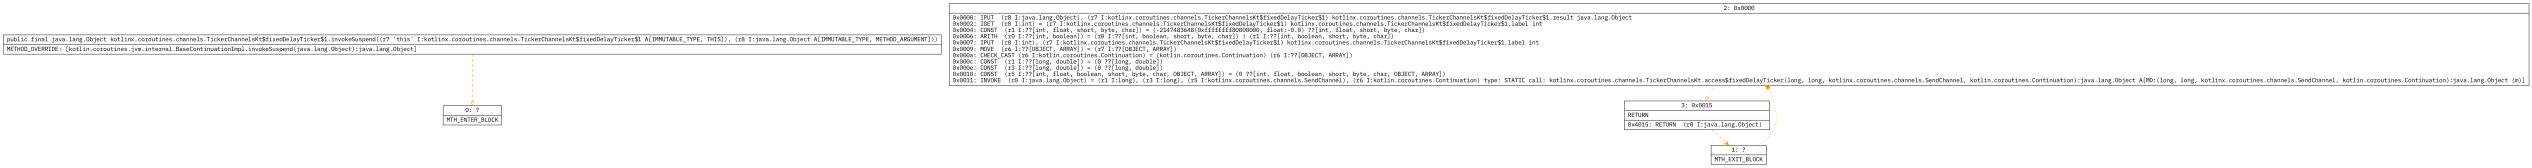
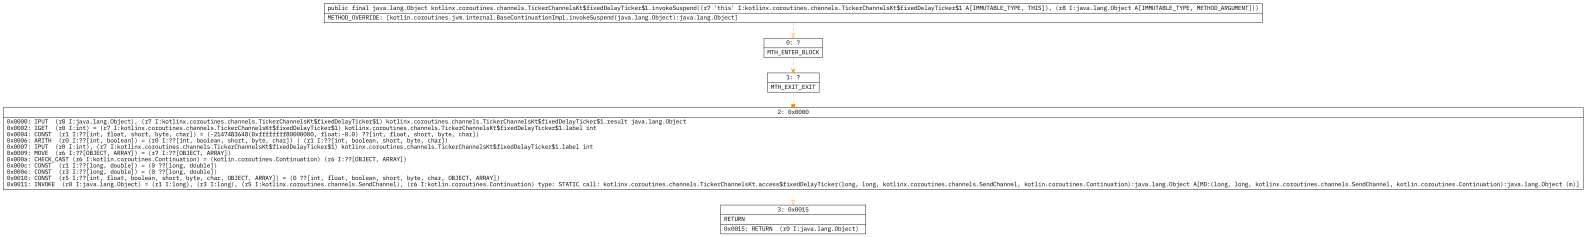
node "3: 0x0015": text "0x4015: RETURN  (r0 I:java.lang.Object)" -> "0x0015: RETURN  (r0 I:java.lang.Object)"
edge "3: 0x0015" -> "1: ?": now "0: ?" -> "1: ?"
node "1: ?": text "MTH_EXIT_BLOCK" -> "MTH_EXIT_EXIT"
